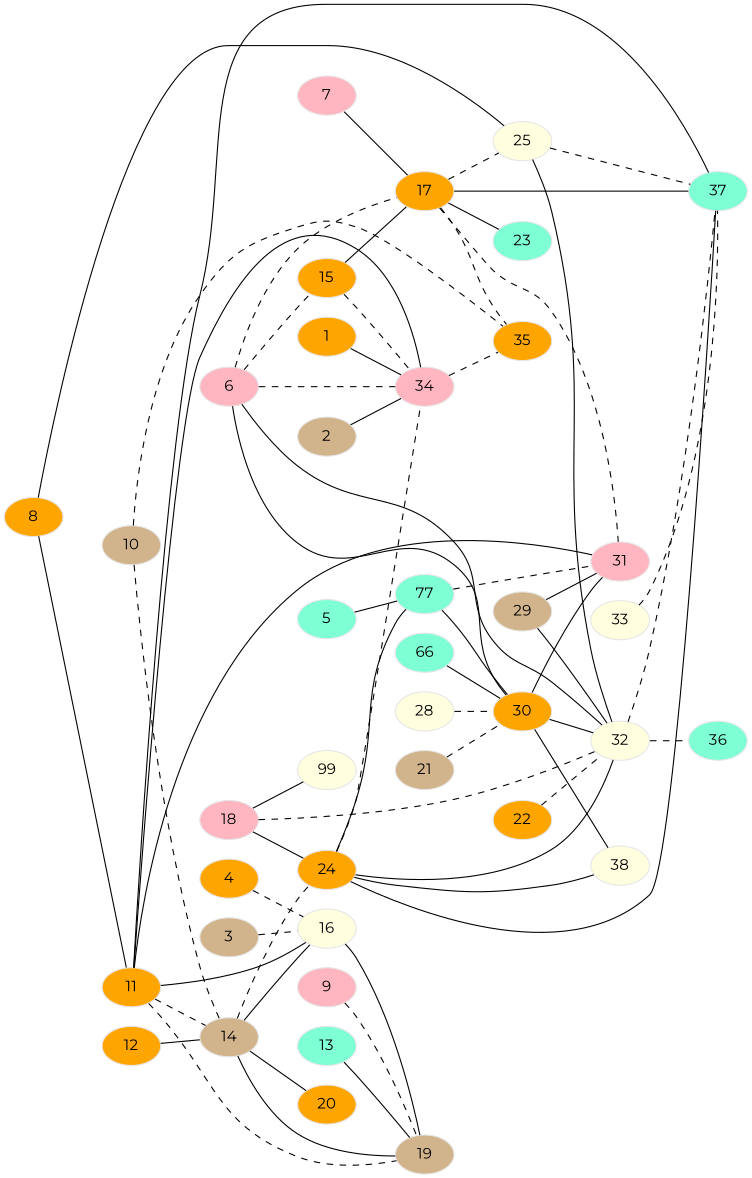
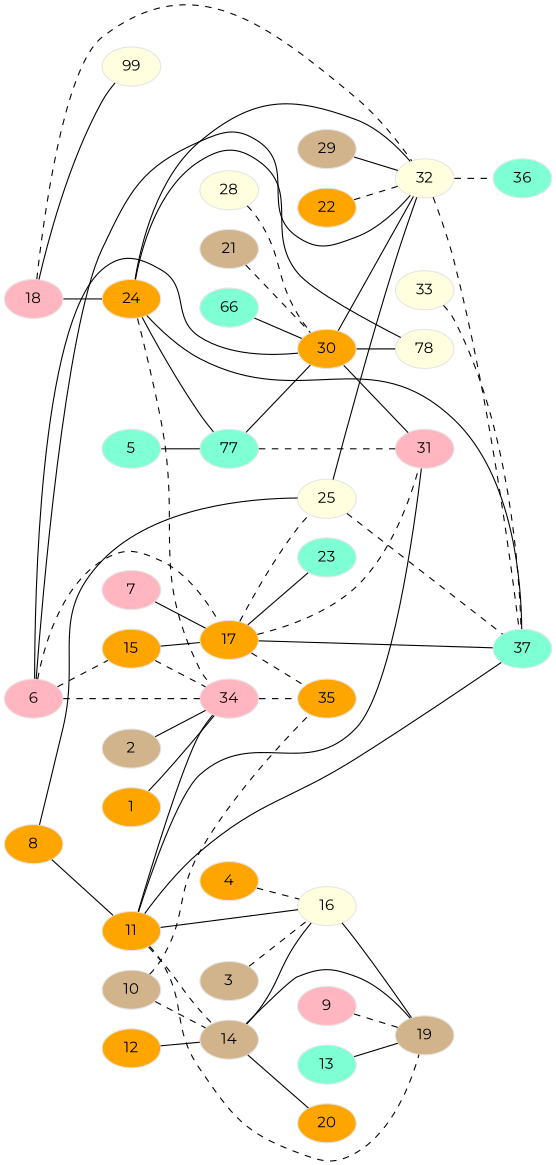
edge "31" -- "29": removed
node "38": label "38" -> "78"
edge "24" -- "14": removed
